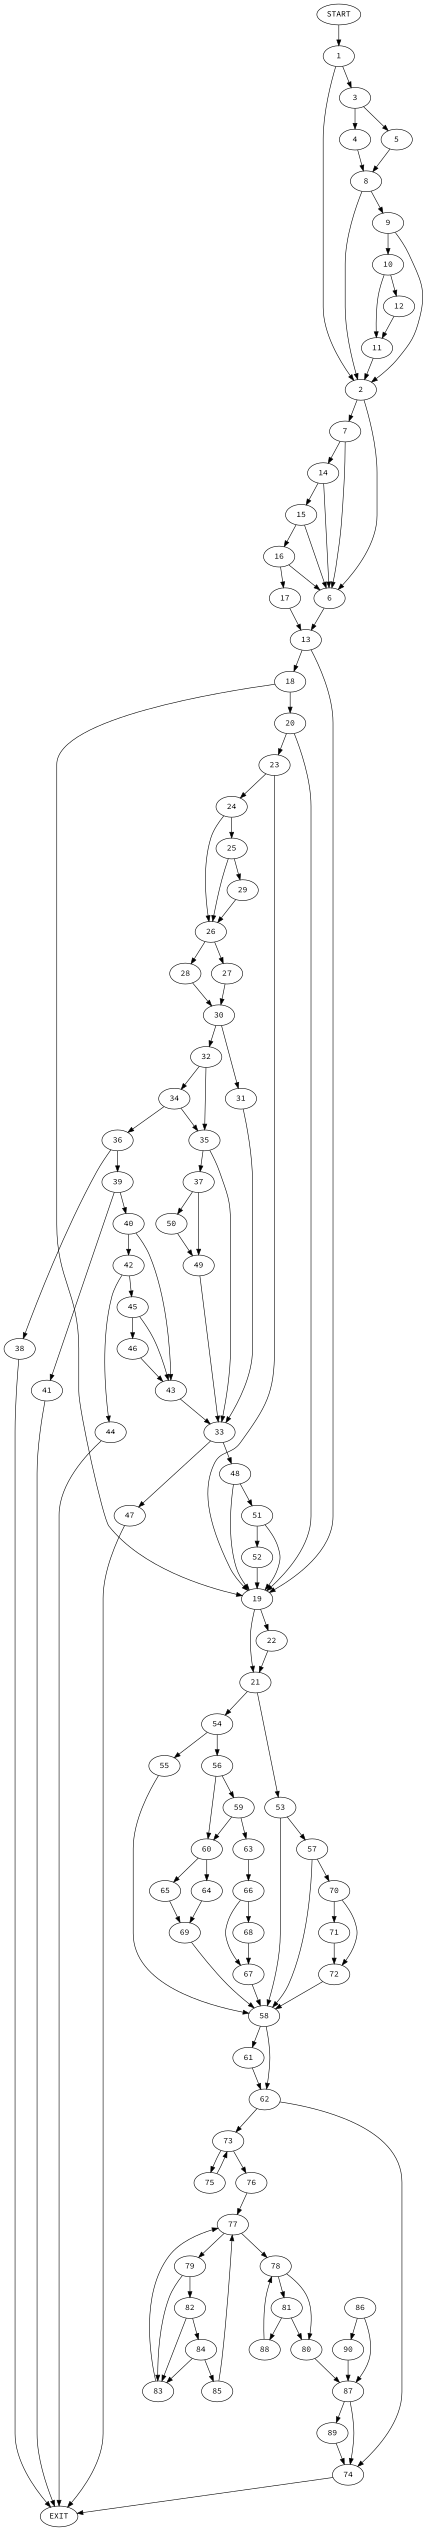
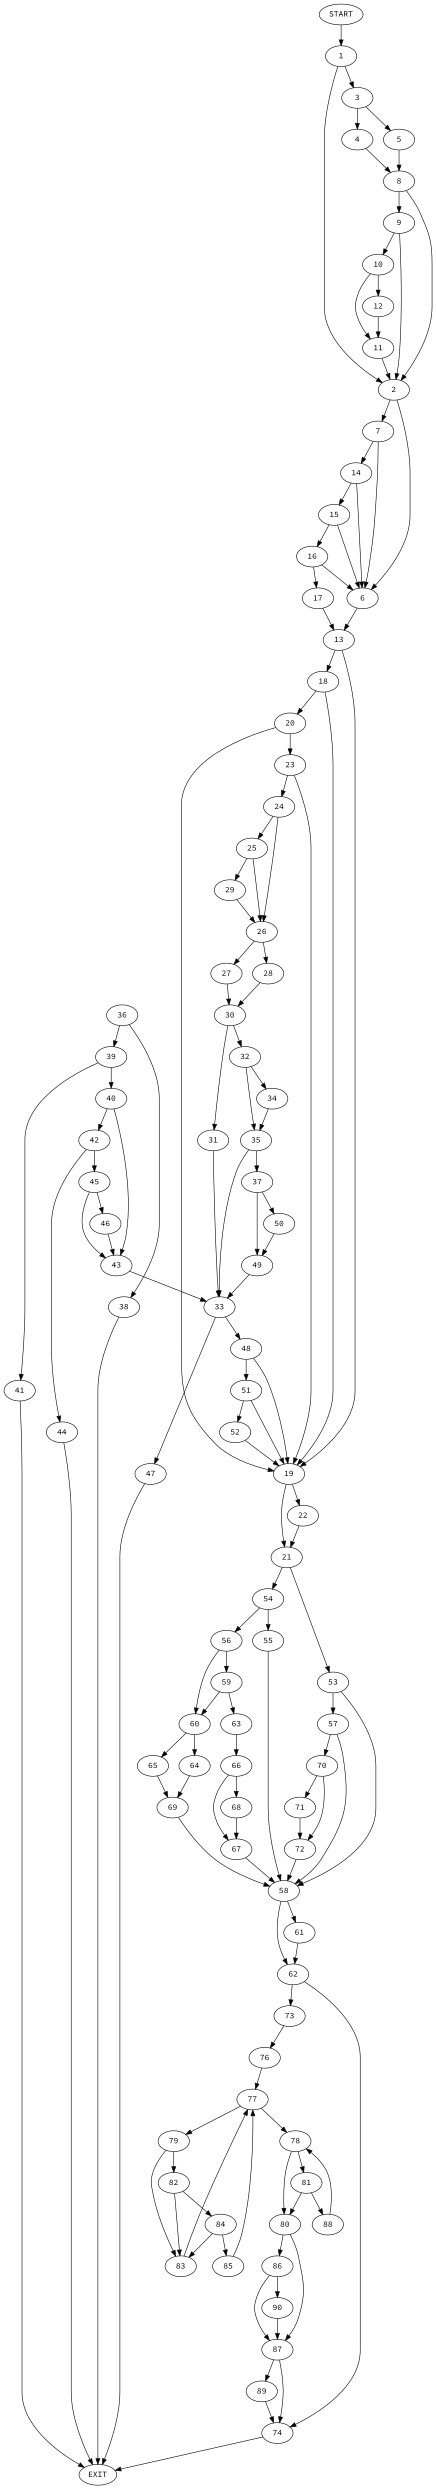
edge "34" -> "36": removed
node "75": removed
edge "80" -> "86": added
